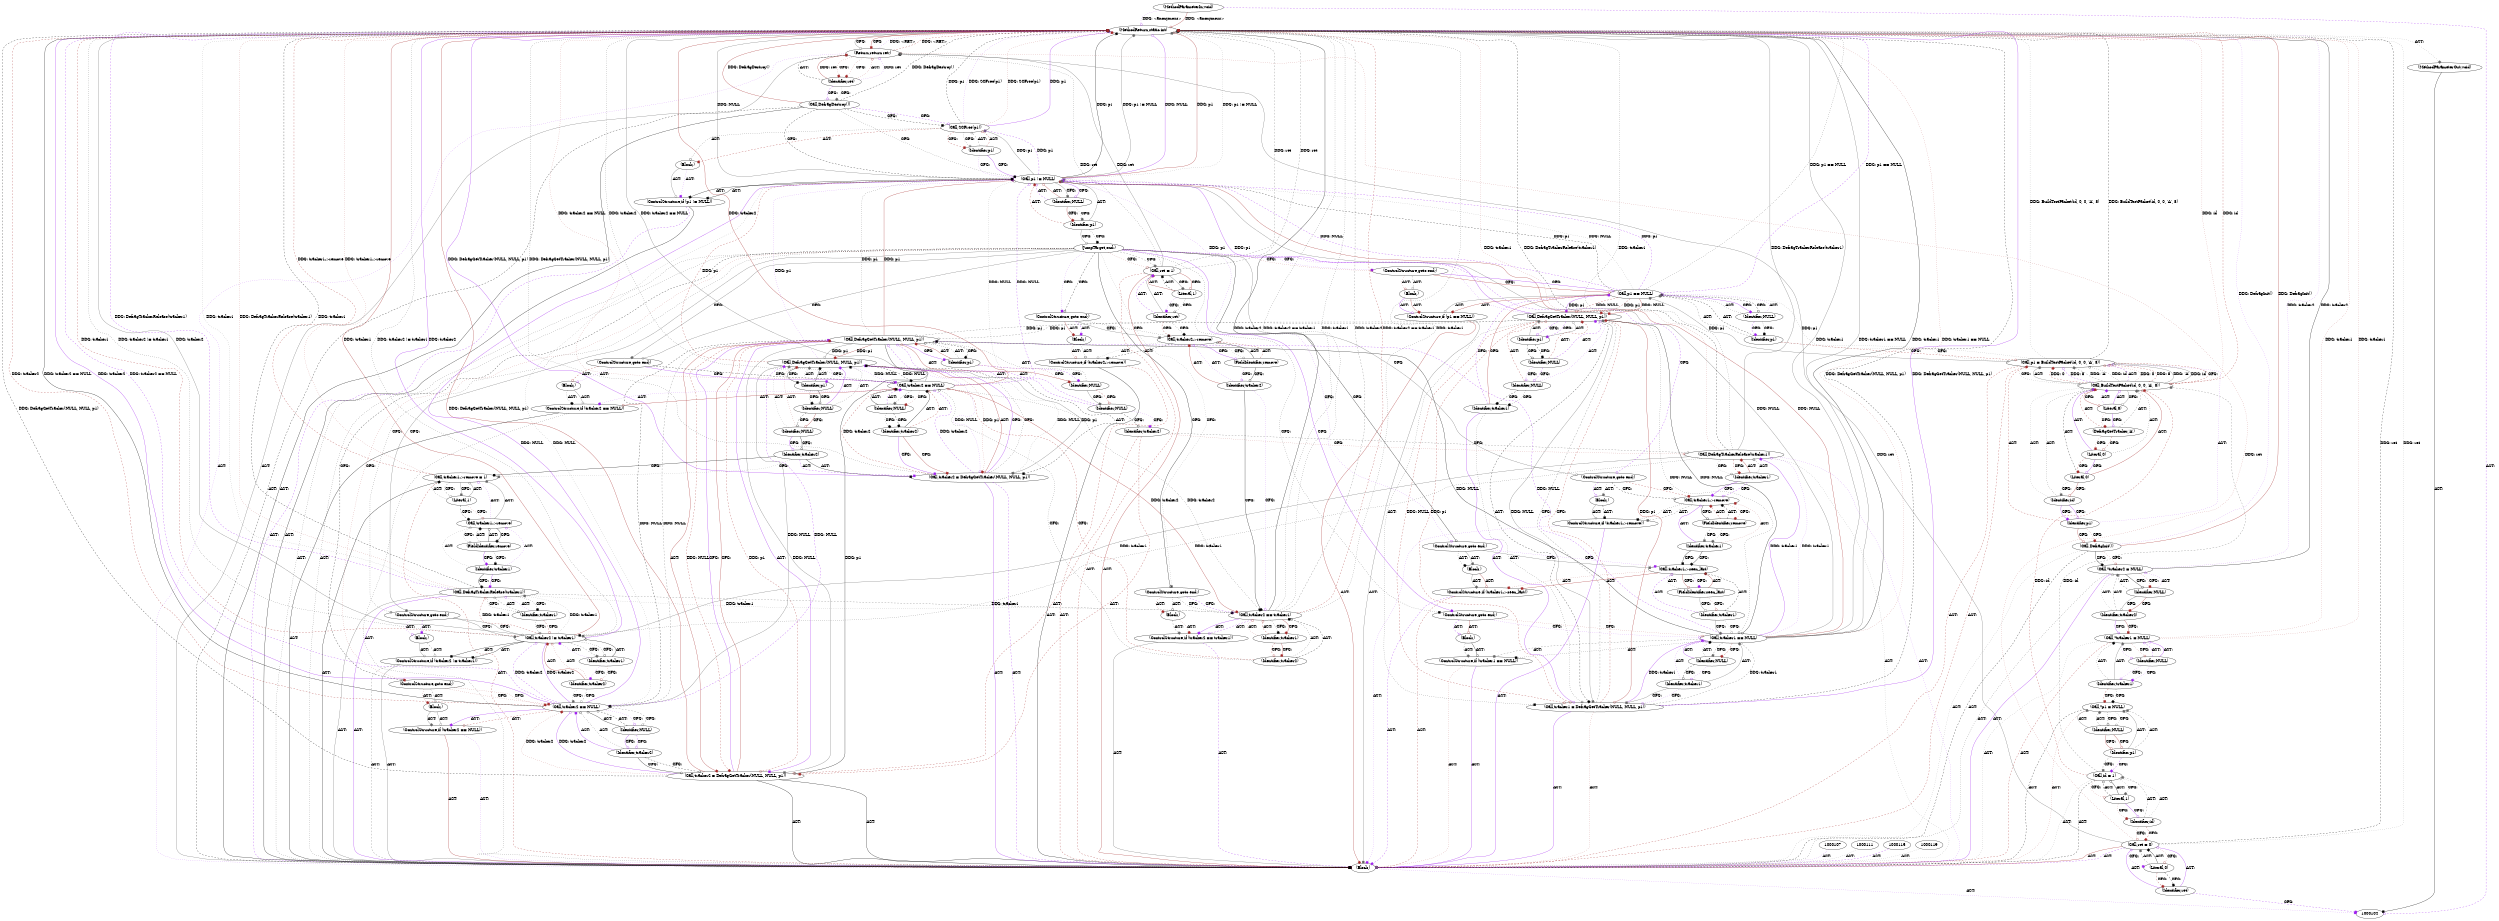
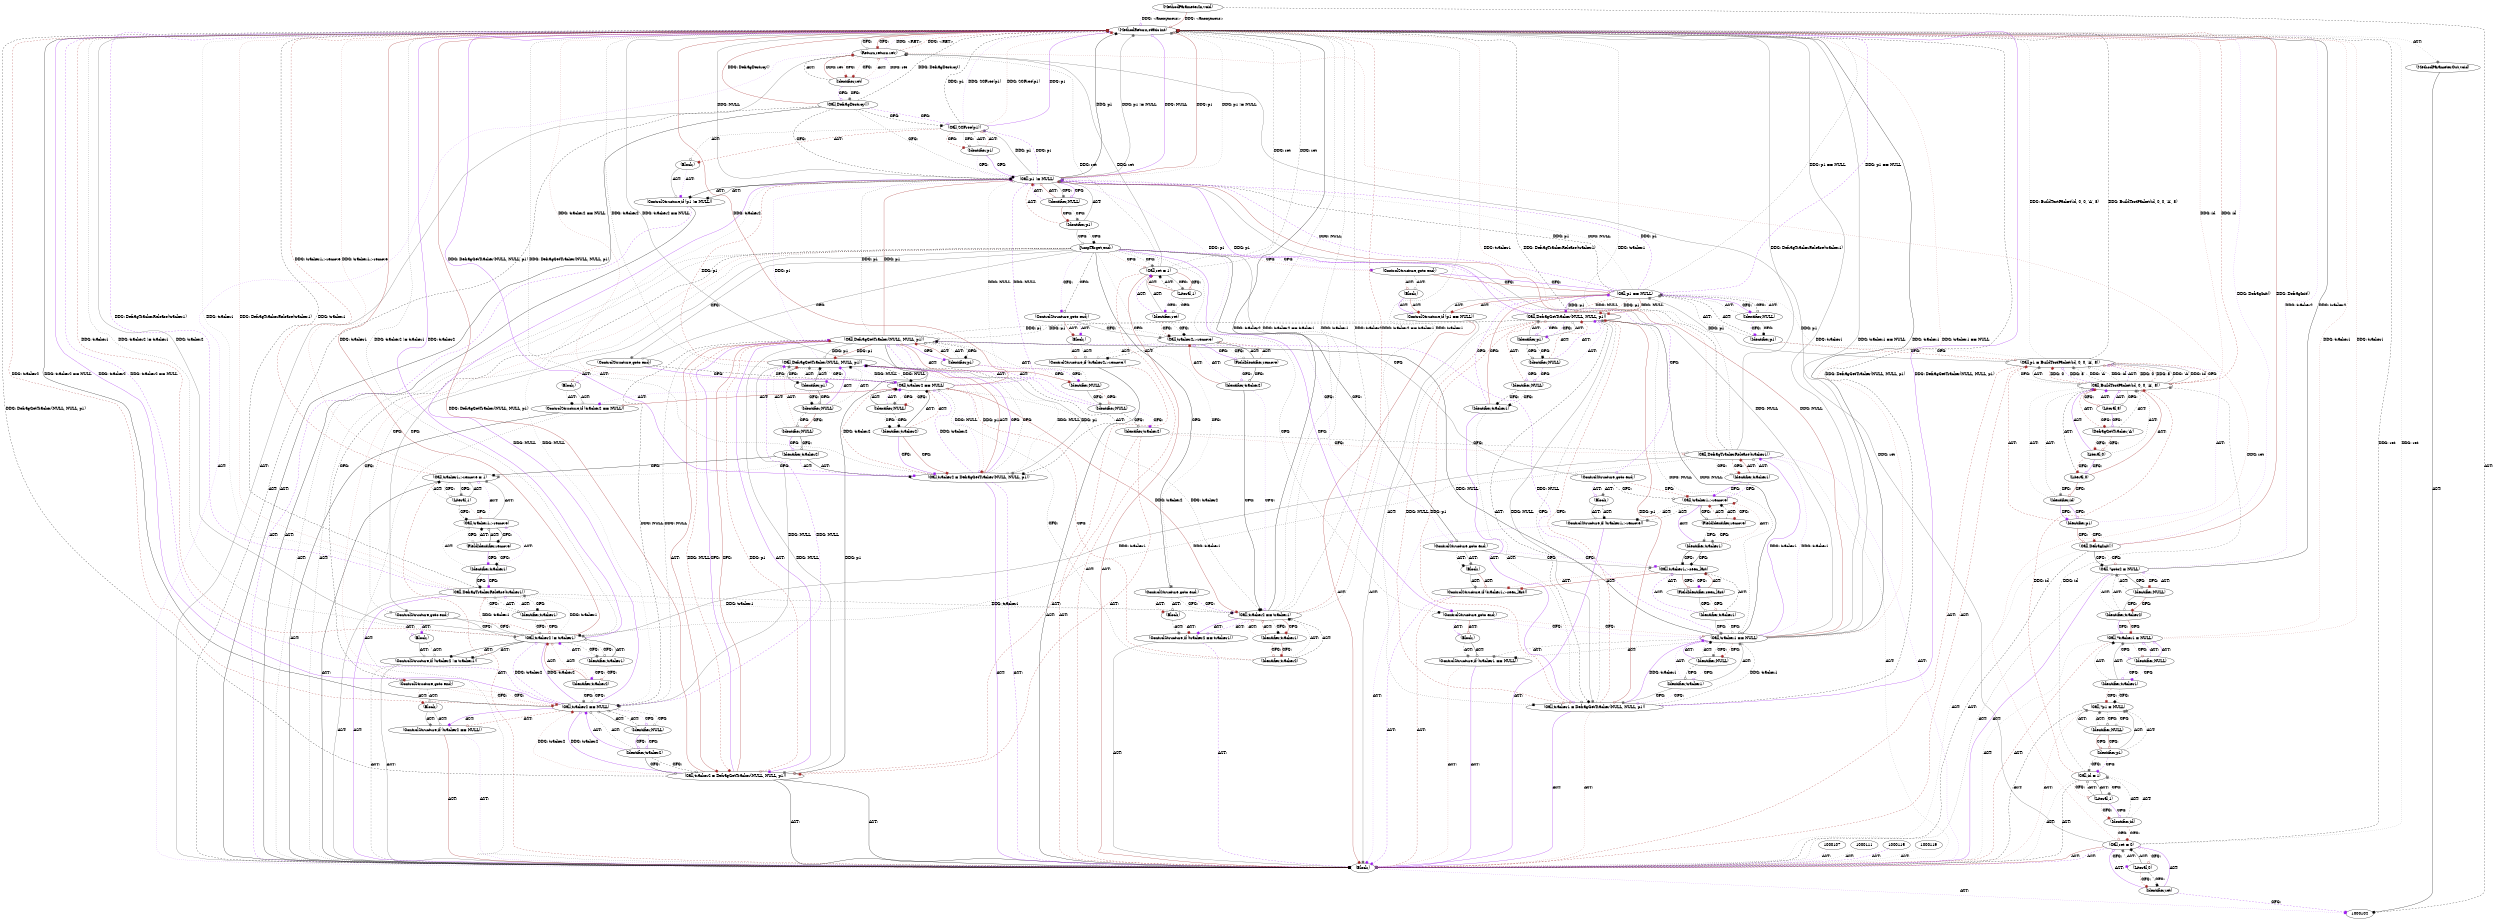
edge "(MethodParameterIn,void)" -> "1000104": color purple -> black
node "(Call,*tracker2 = NULL)": label "(Call,*tracker2 = NULL)" -> "(Call,*goto2 = NULL)"
